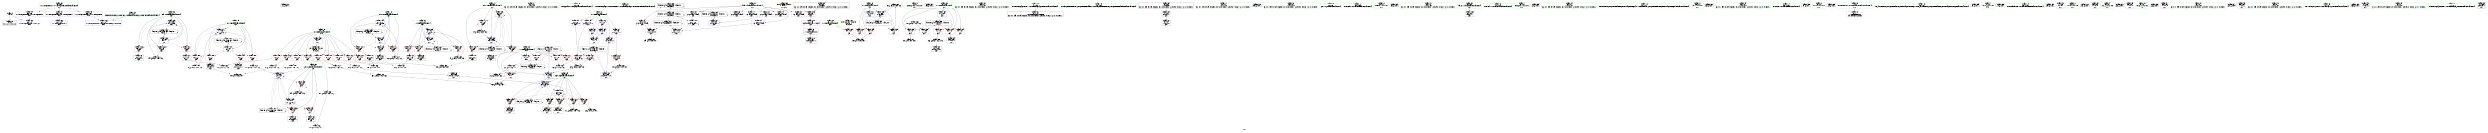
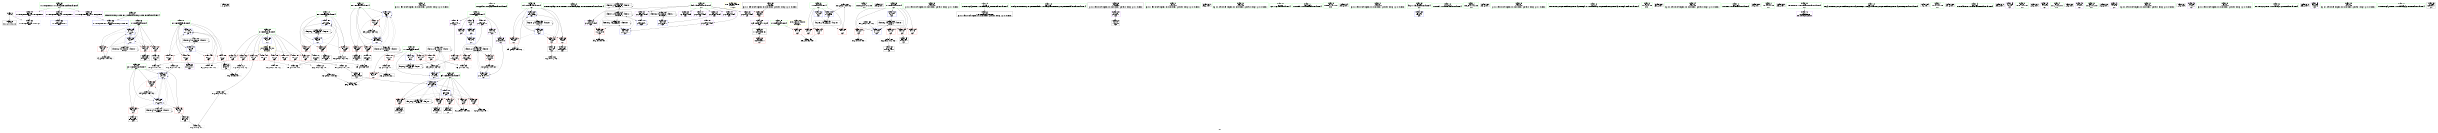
node "NodeID: 103": removed
